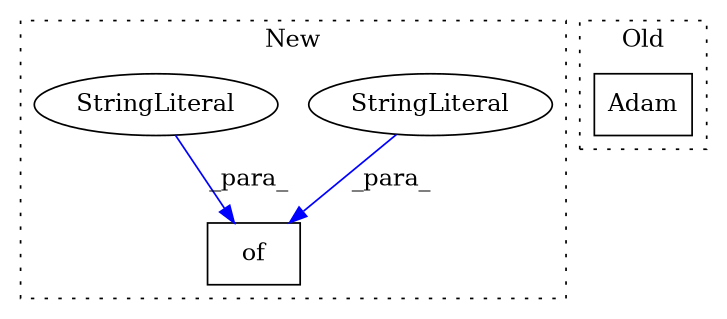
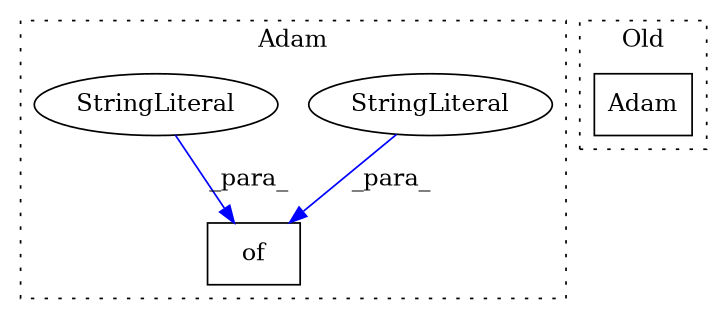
cluster "New": label "New" -> "Adam"
